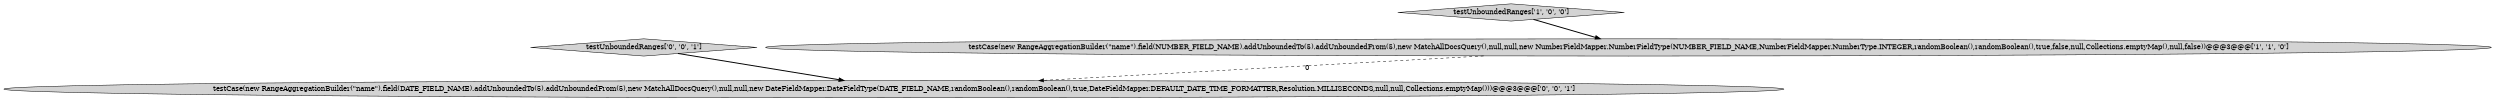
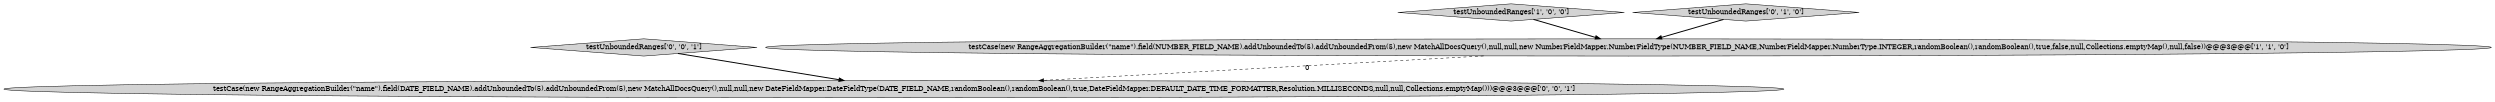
node "testUnboundedRanges['0', '1', '0']": added
